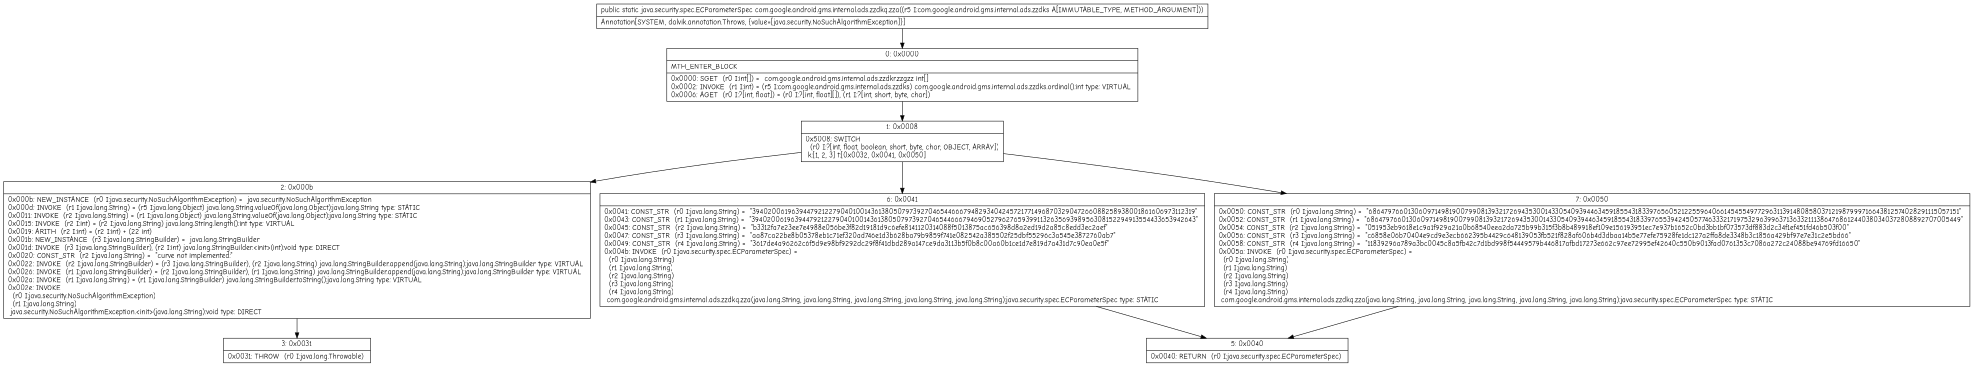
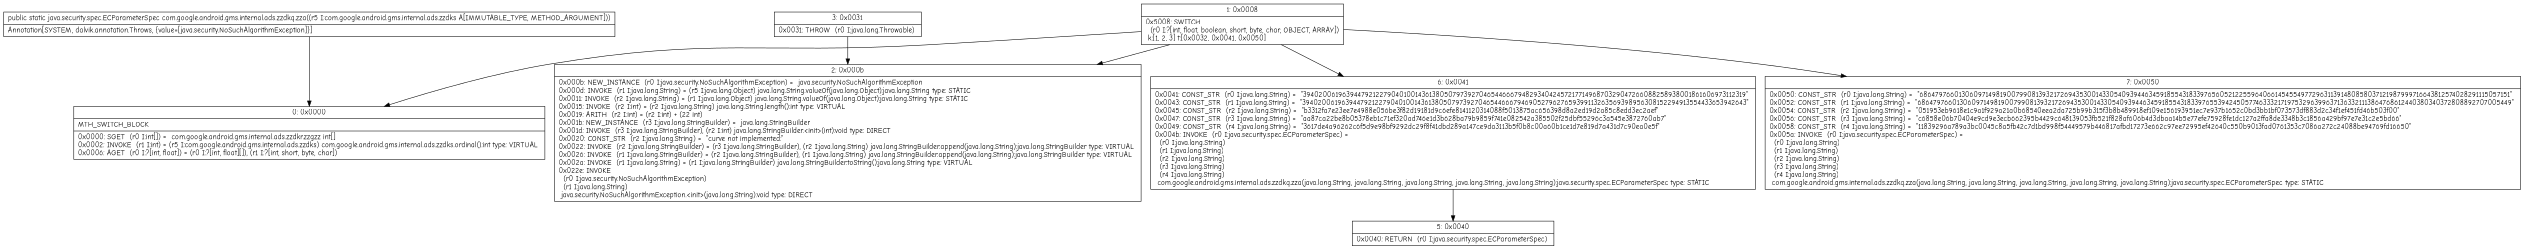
node "0: 0x0000": text "MTH_ENTER_BLOCK" -> "MTH_SWITCH_BLOCK"
edge "0: 0x0000" -> "1: 0x0008": reversed
node "2: 0x000b": text "0x002e: INVOKE" -> "0x022e: INVOKE"
edge "7: 0x0050" -> "5: 0x0040": removed
edge "2: 0x000b" -> "3: 0x0031": reversed
